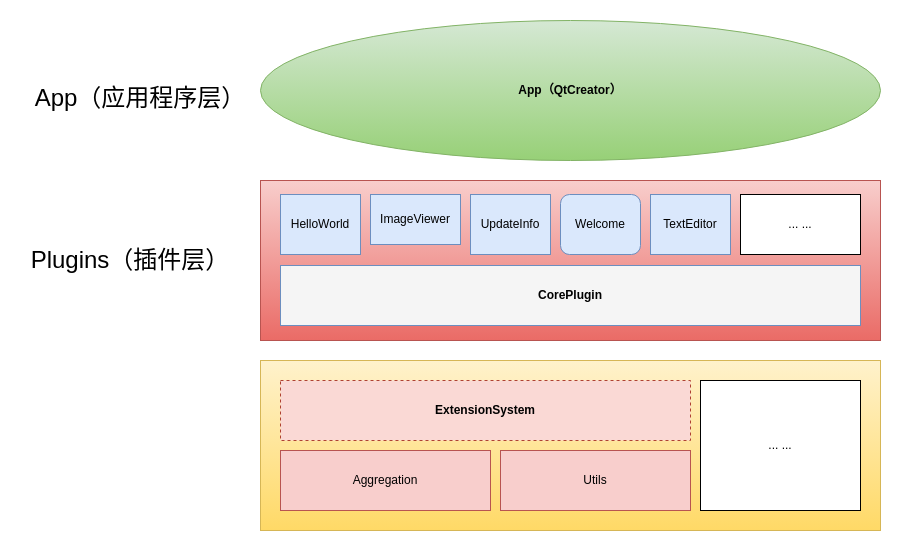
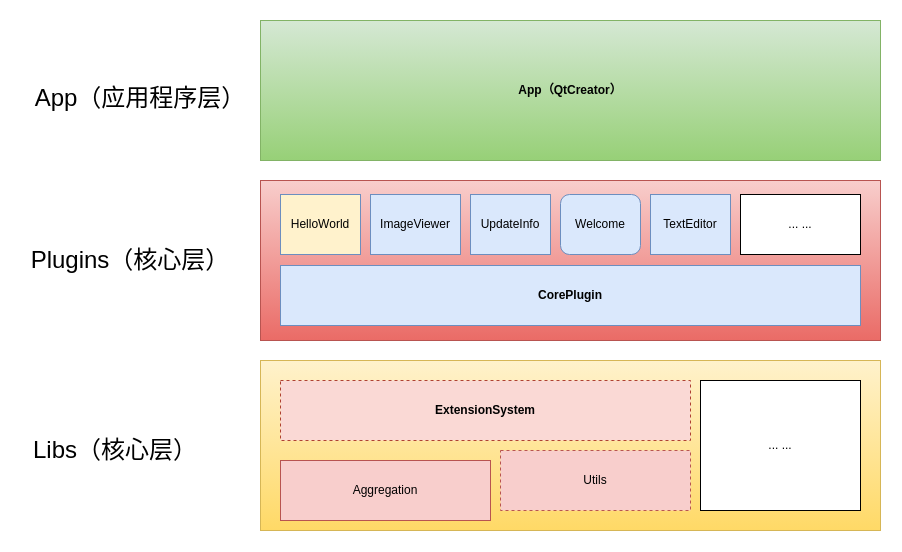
node "App（QtCreator）": shape ellipse -> rectangle
node "ImageViewer": size 90x50 -> 90x60
node "HelloWorld": fillcolor #dae8fc -> #fff2cc
node "Plugins（插件层）": label "Plugins（插件层）" -> "Plugins（核心层）"
node "CorePlugin": fillcolor #f5f5f5 -> #dae8fc
node "Libs（核心层）": added
node "Aggregation": moved (386, 481) -> (386, 491)
node "Utils": style solid -> dashed
